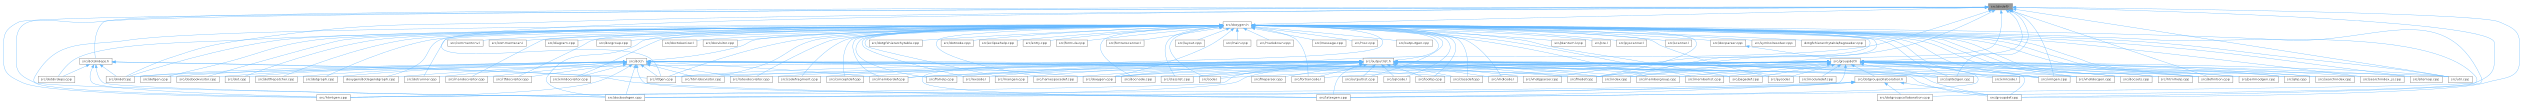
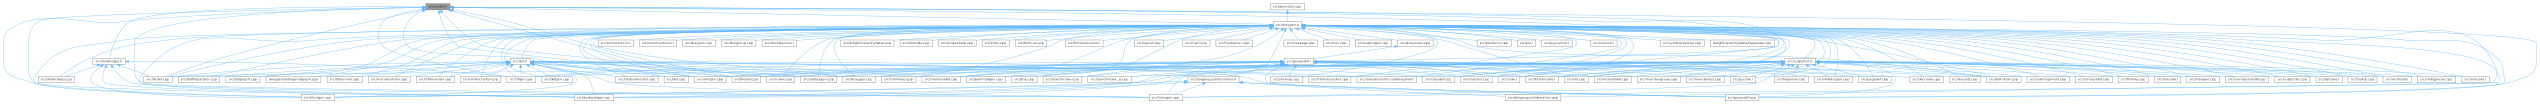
edge "src/docvisitor.cpp" -> "src/doxygen.h": reversed
edge "src/classdef.cpp" -> "src/groupdef.h": removed
node "src/latexdocvisitor.cpp": label "src/latexdocvisitor.cpp" -> "src/latexdocvisitor.codefragment"
